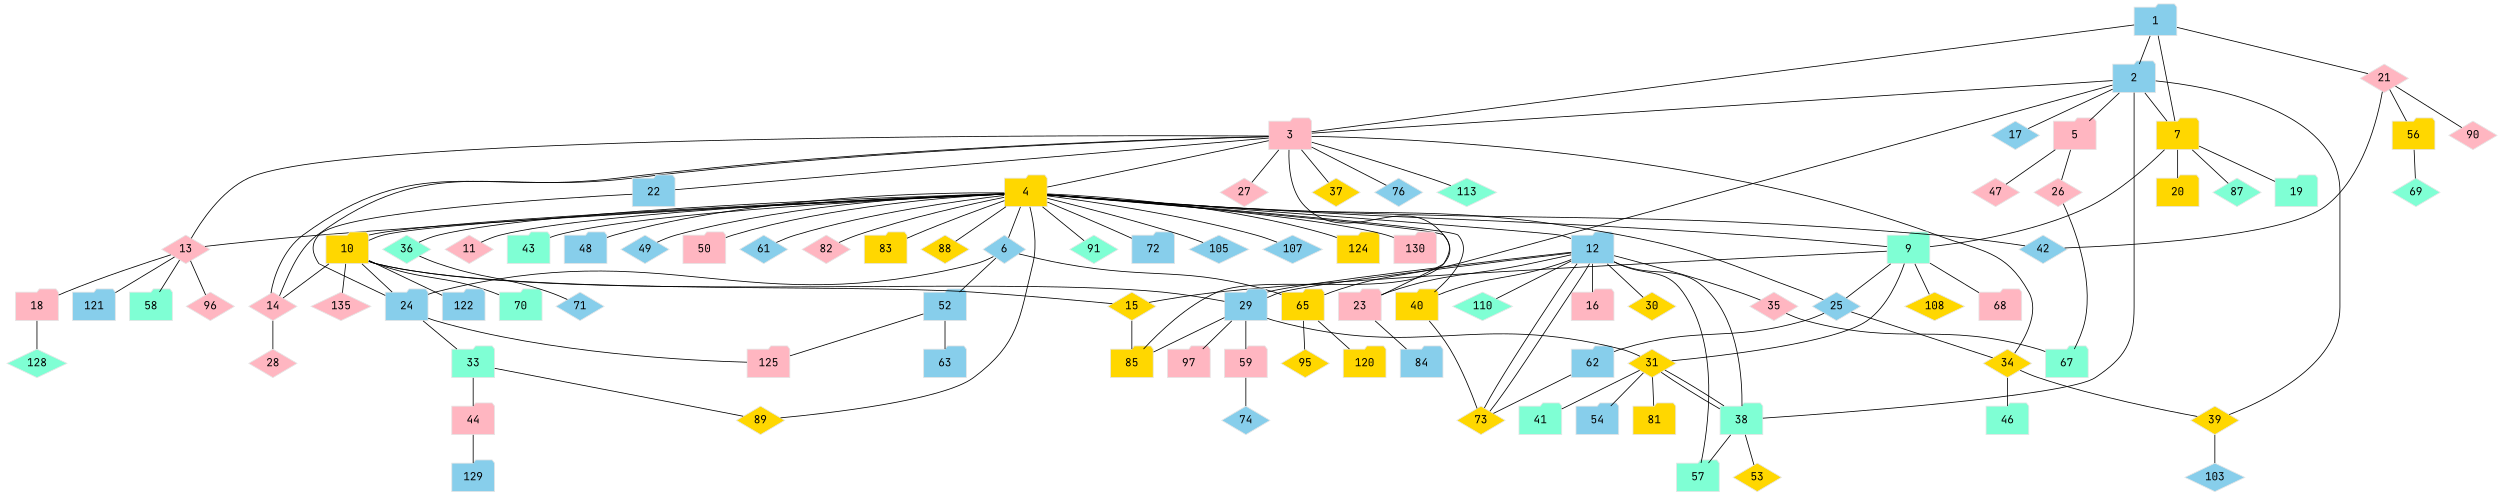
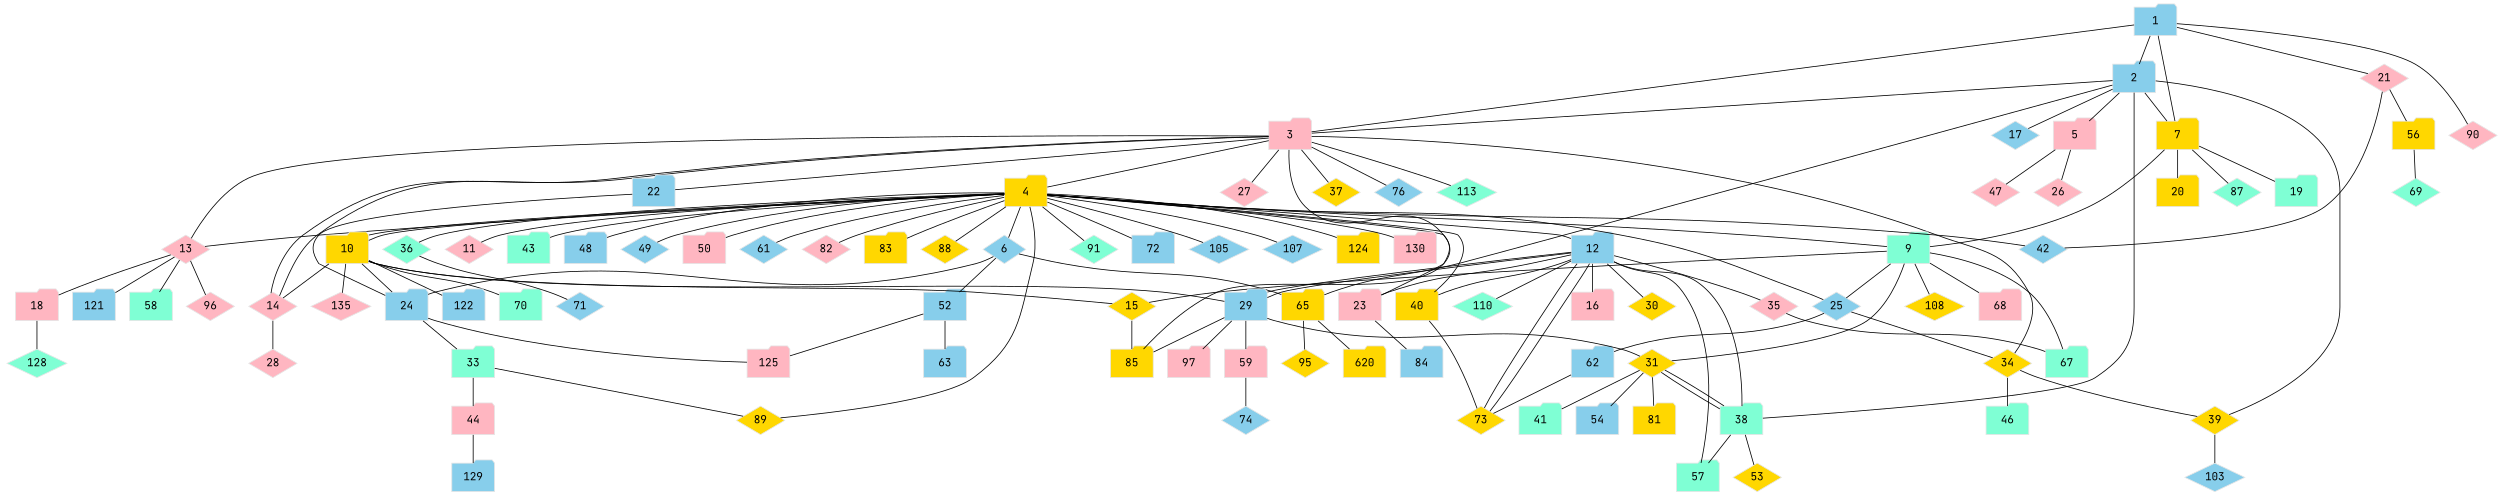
edge "21" -- "90": now "1" -- "90"
edge "26" -- "67": now "9" -- "67"
node "120": label "120" -> "620"
